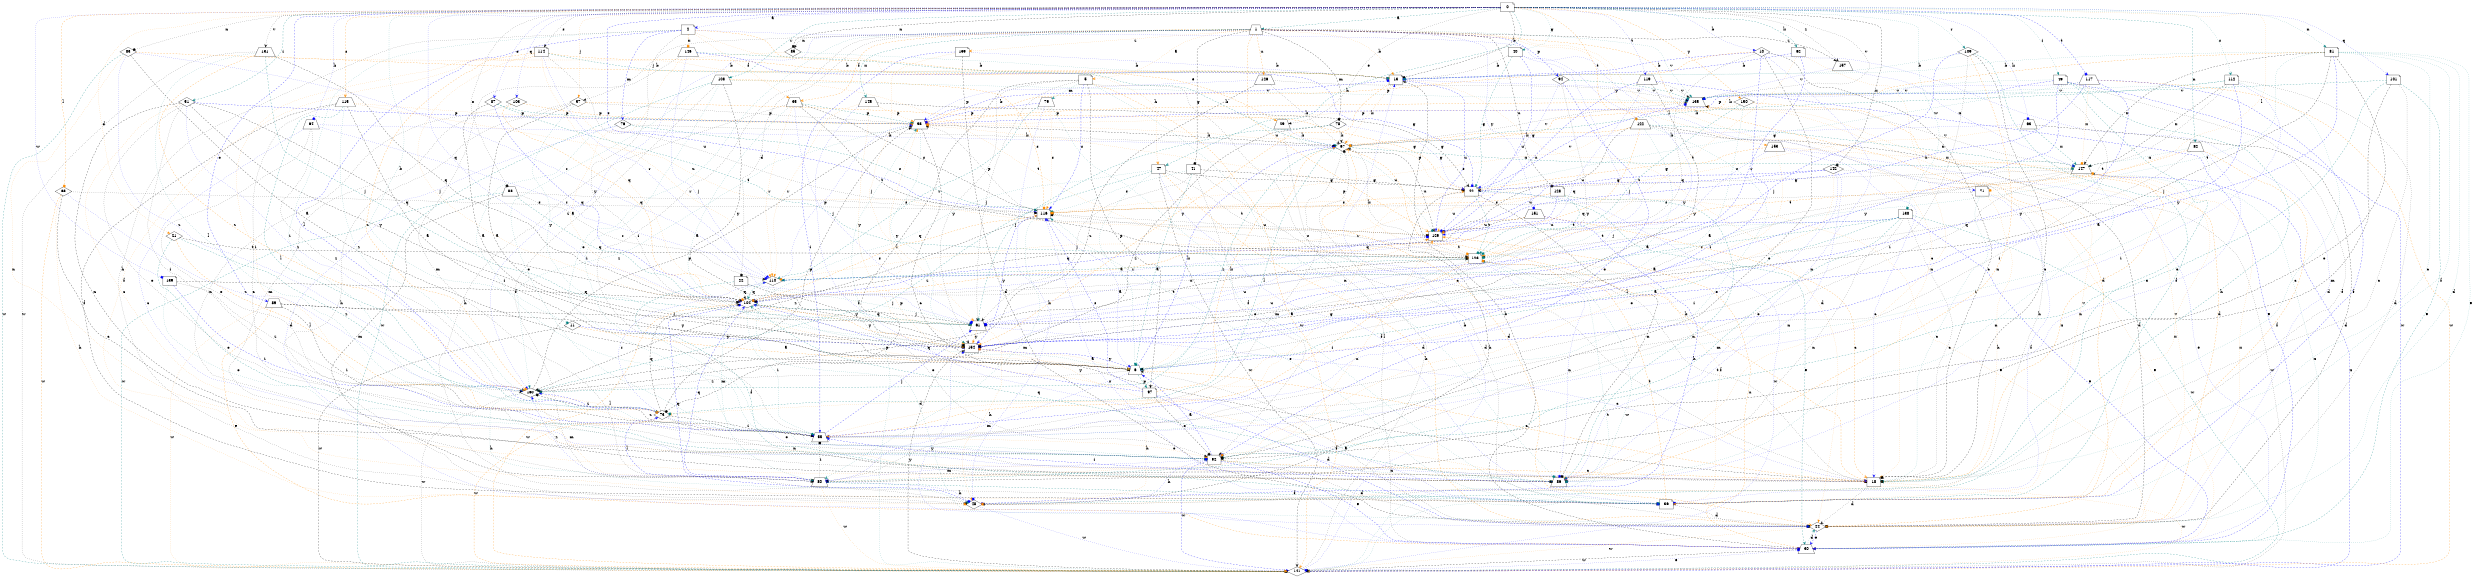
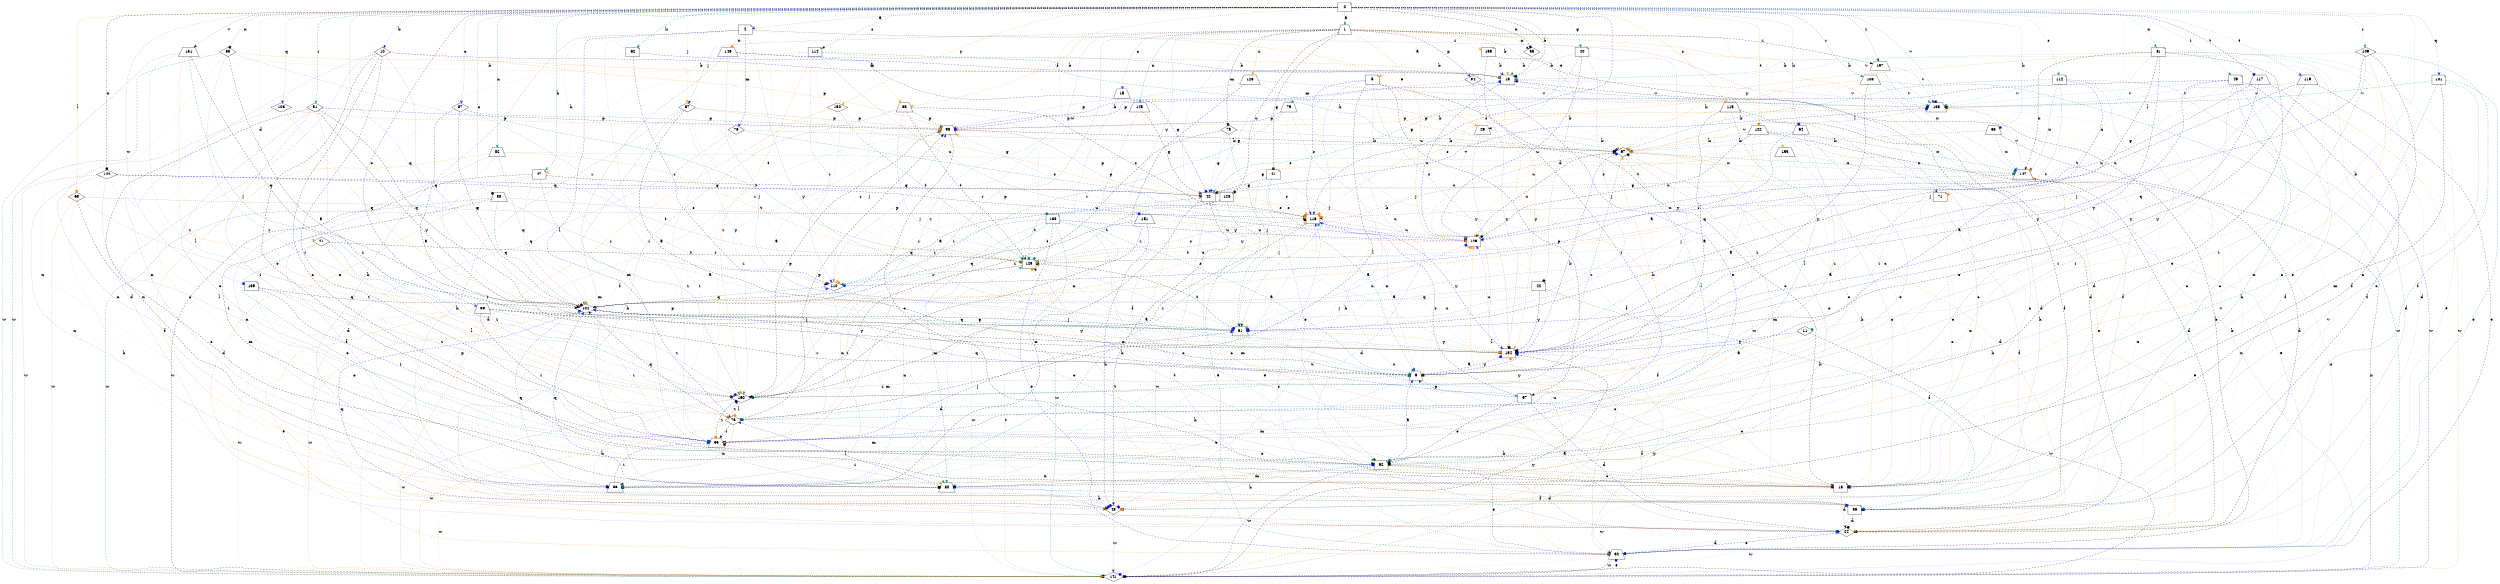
node "15": added
edge "112" -> "147": style dashed -> dotted
edge "64" -> "110": style dotted -> dashed
edge "5" -> "18": style dotted -> dashed
edge "80" -> "160": now "89" -> "160"
